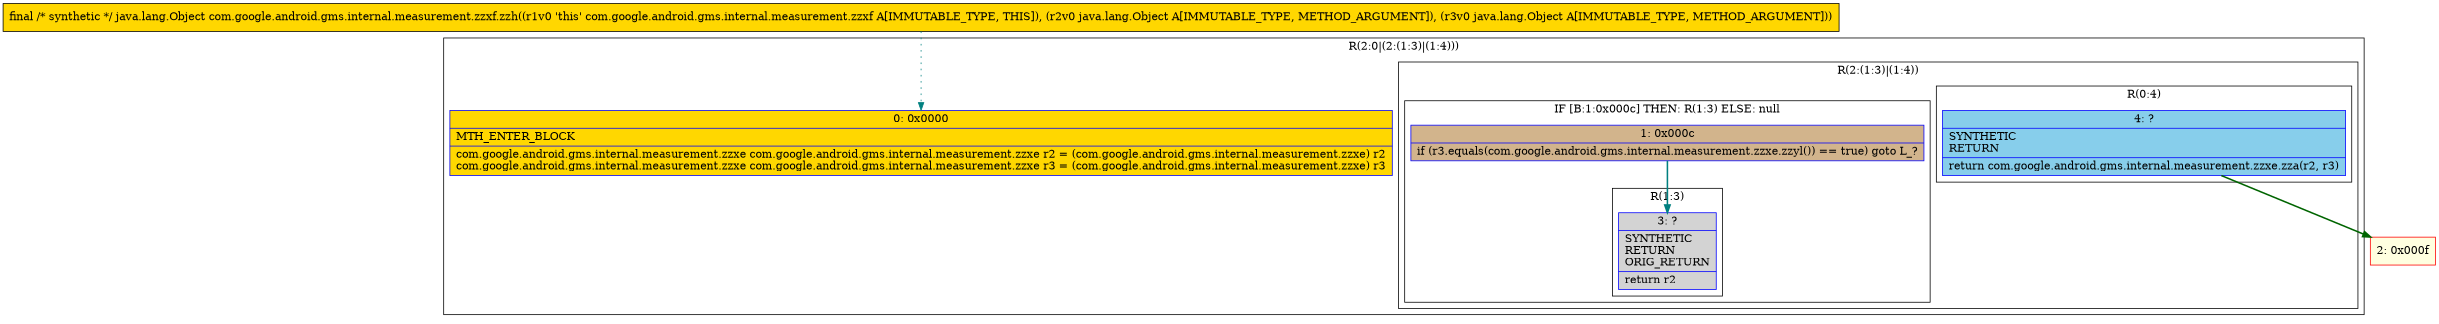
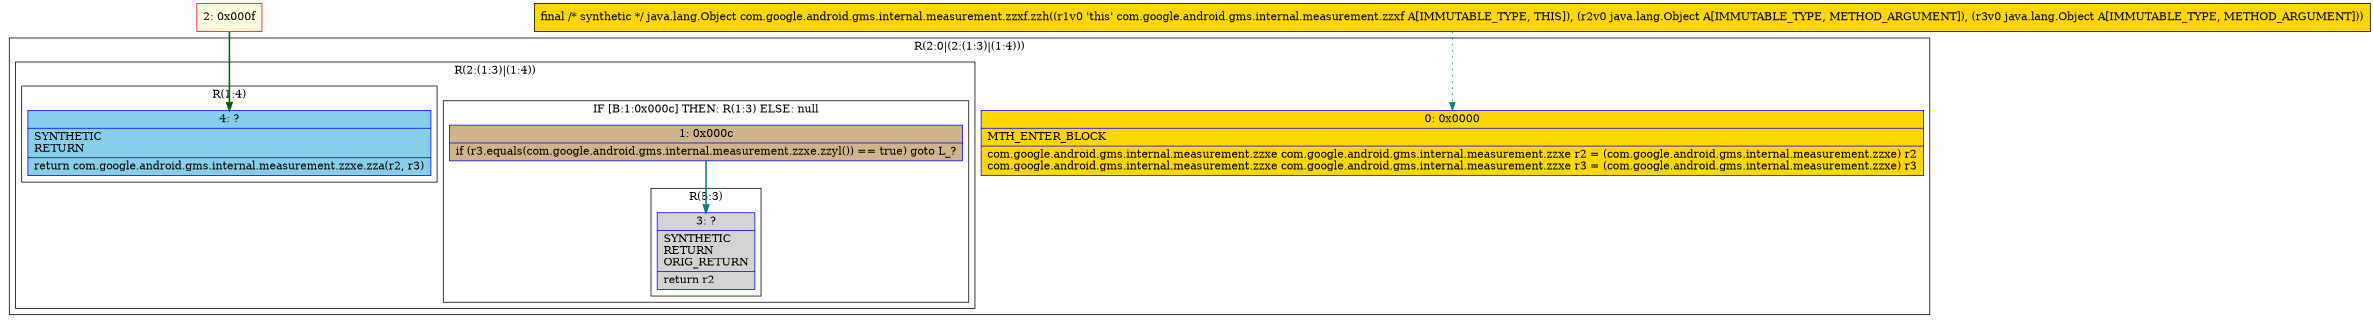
cluster "R(0:4)": label "R(0:4)" -> "R(1:4)"
cluster "R(1:3)": label "R(1:3)" -> "R(5:3)"
edge "4: ?" -> "2: 0x000f": reversed
